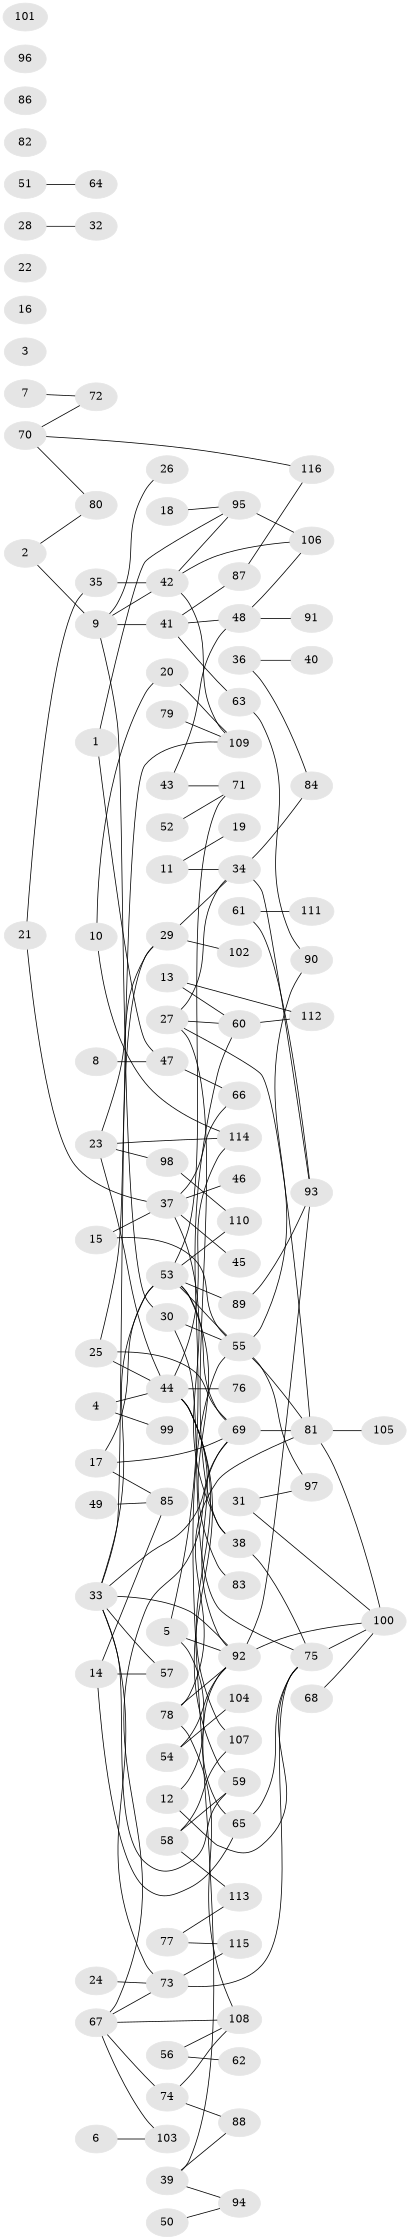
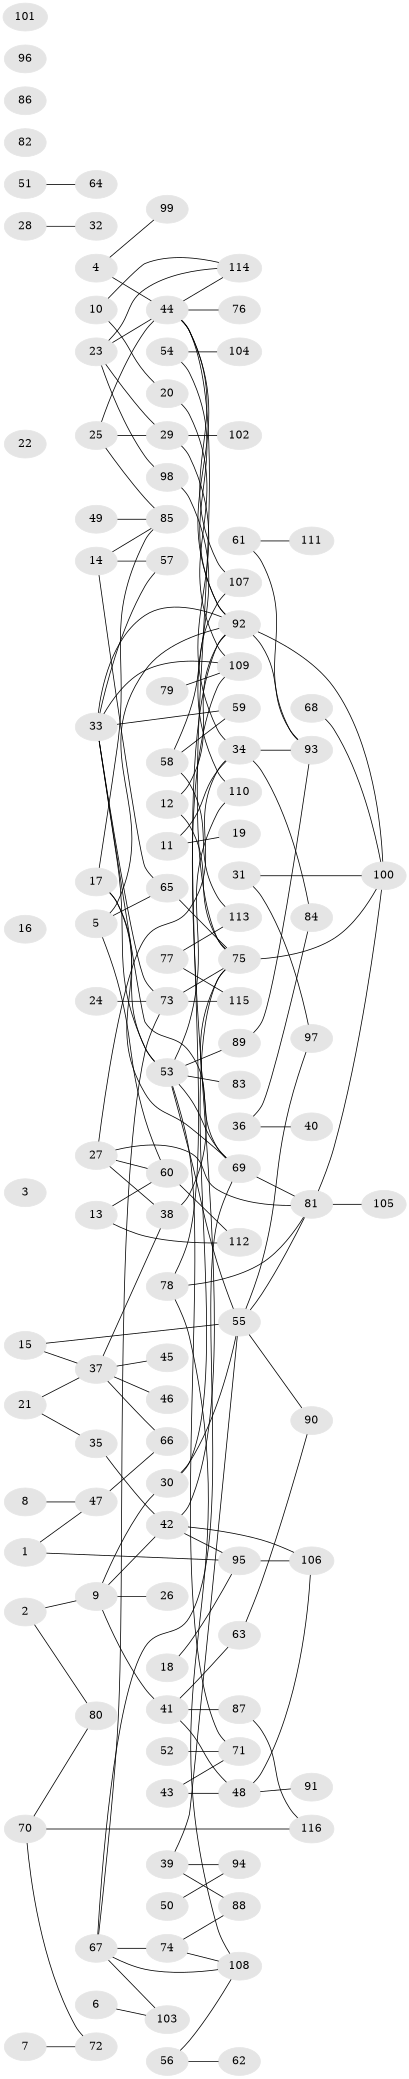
edge "25" -- "69": now "25" -- "85"
edge "44" -- "59": now "44" -- "75"
